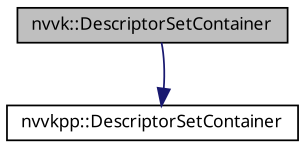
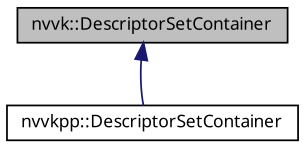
edge "nvvk::DescriptorSetContainer" -> "nvvkpp::DescriptorSetContainer": reversed
